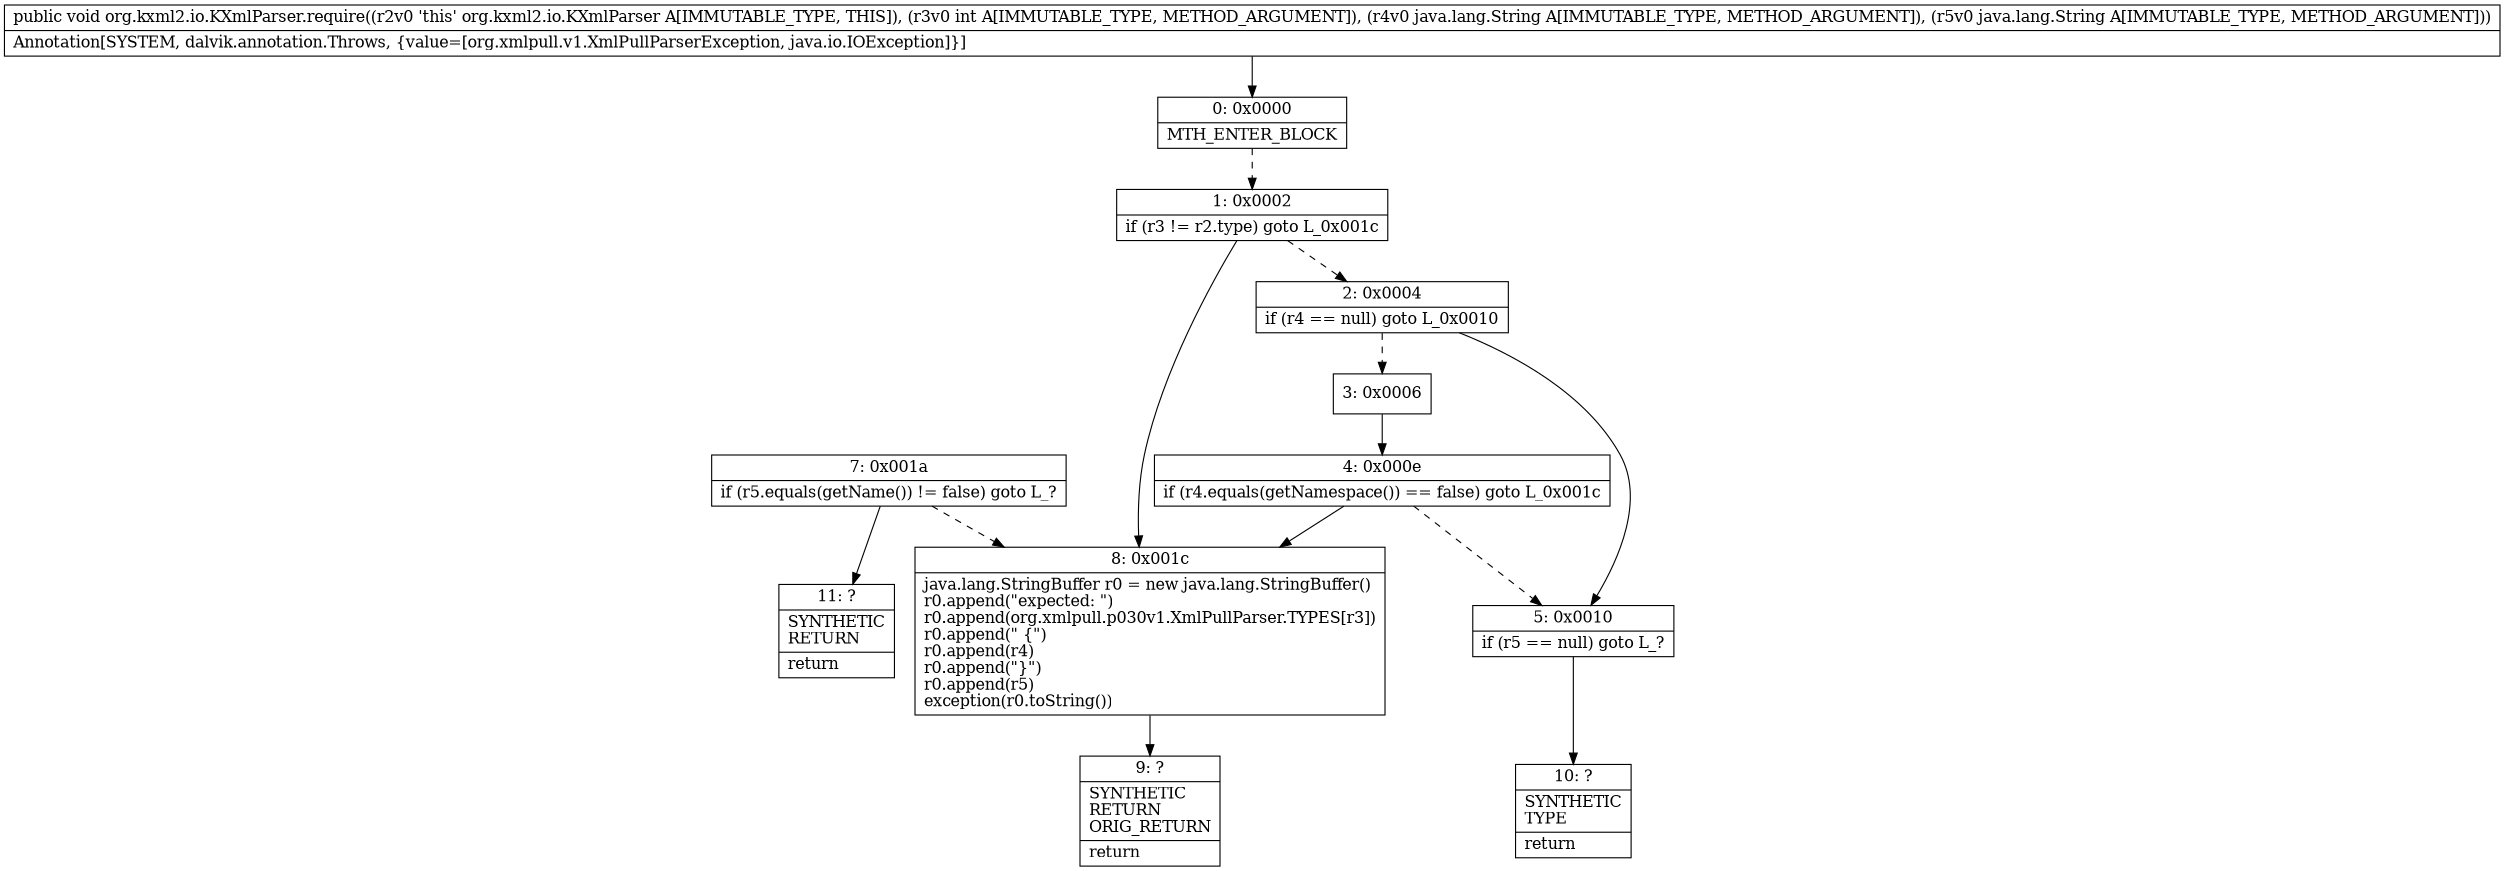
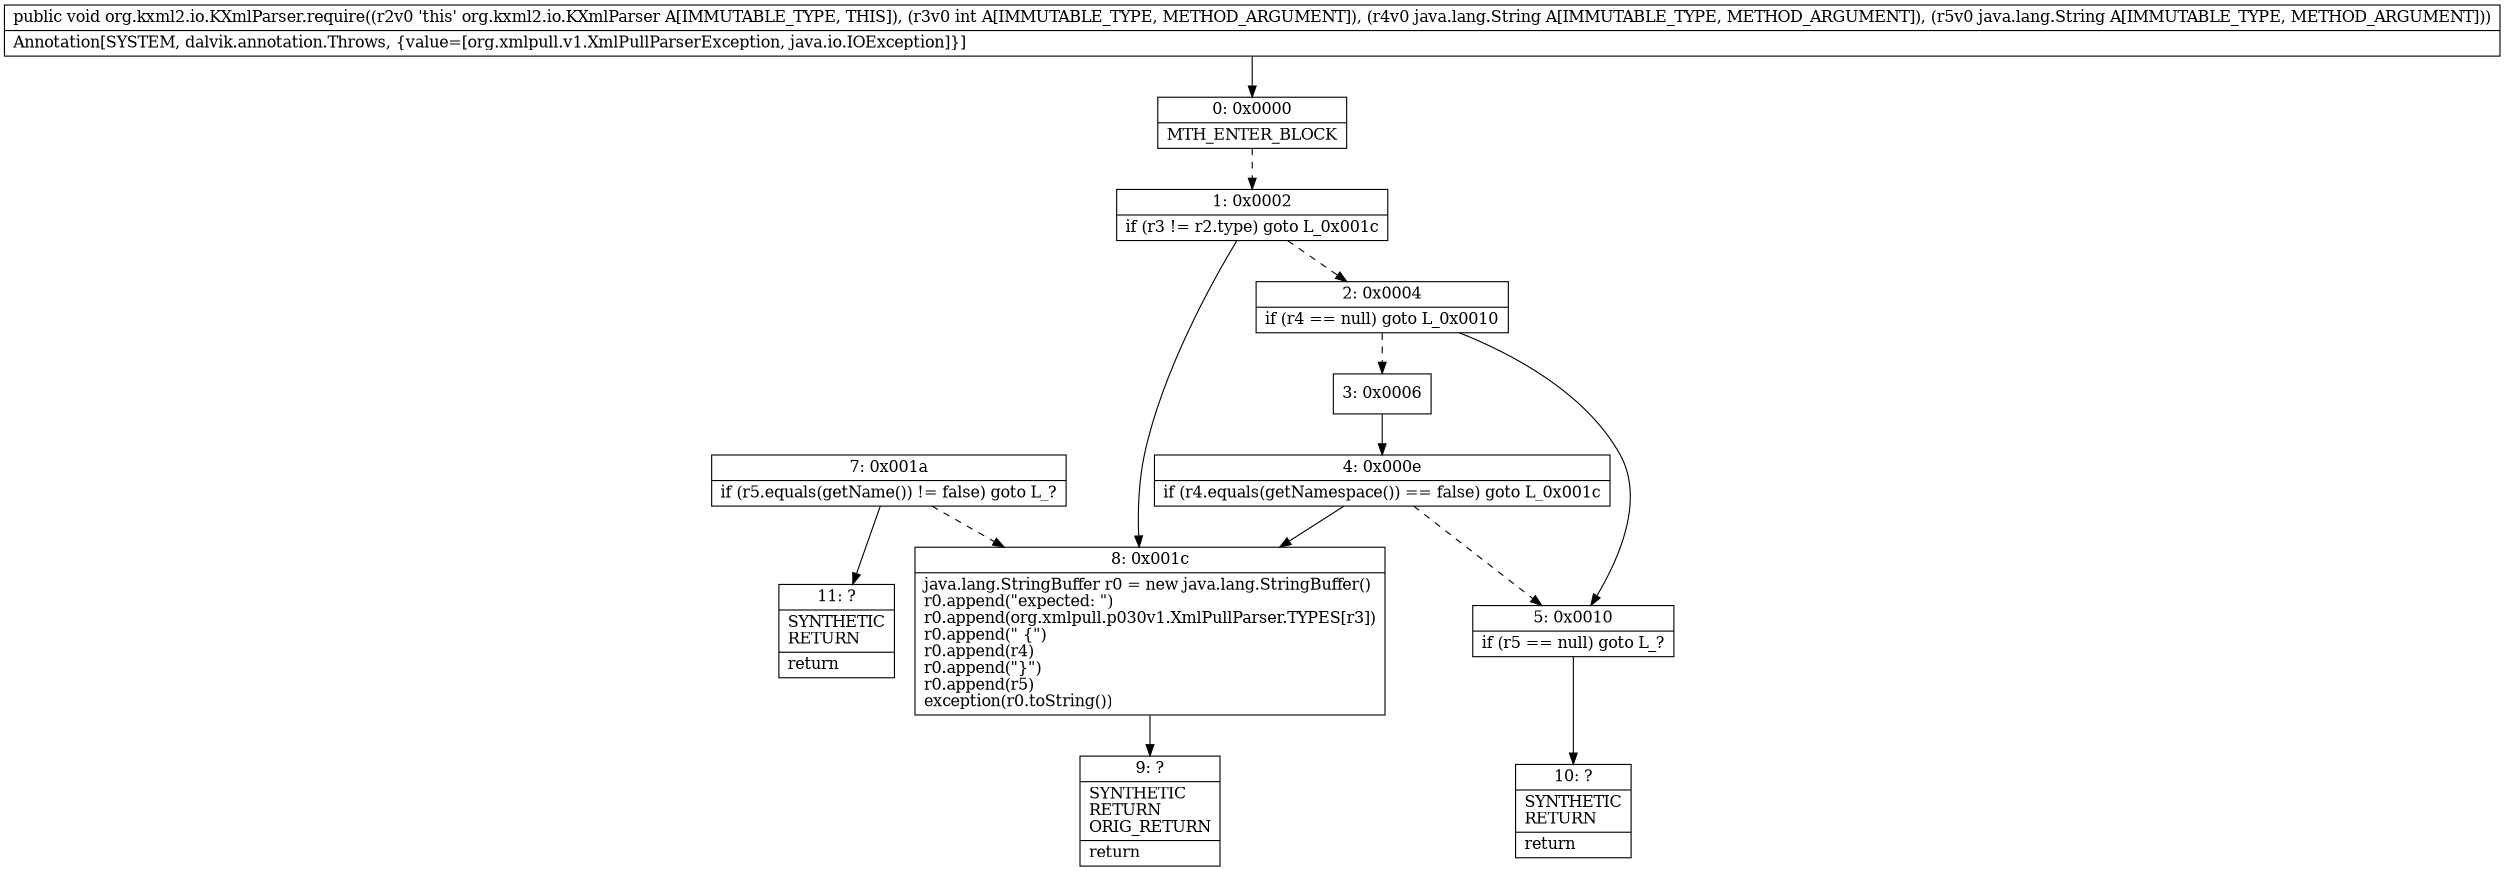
node "10: ?": text "TYPE" -> "RETURN"
